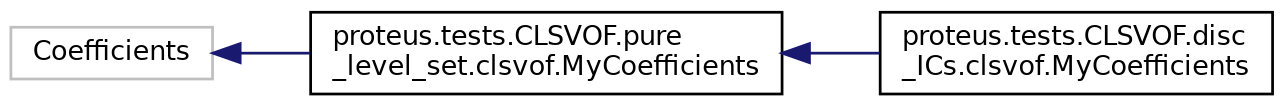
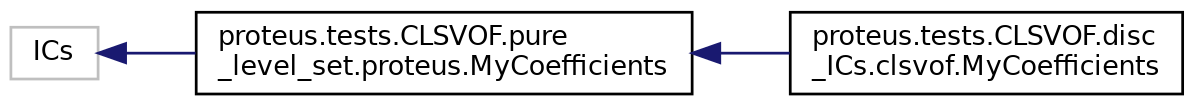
node "Coefficients": label "Coefficients" -> "ICs"
node "proteus.tests.CLSVOF.pure _level_set.clsvof.MyCoefficients": label "proteus.tests.CLSVOF.pure _level_set.clsvof.MyCoefficients" -> "proteus.tests.CLSVOF.pure _level_set.proteus.MyCoefficients"
